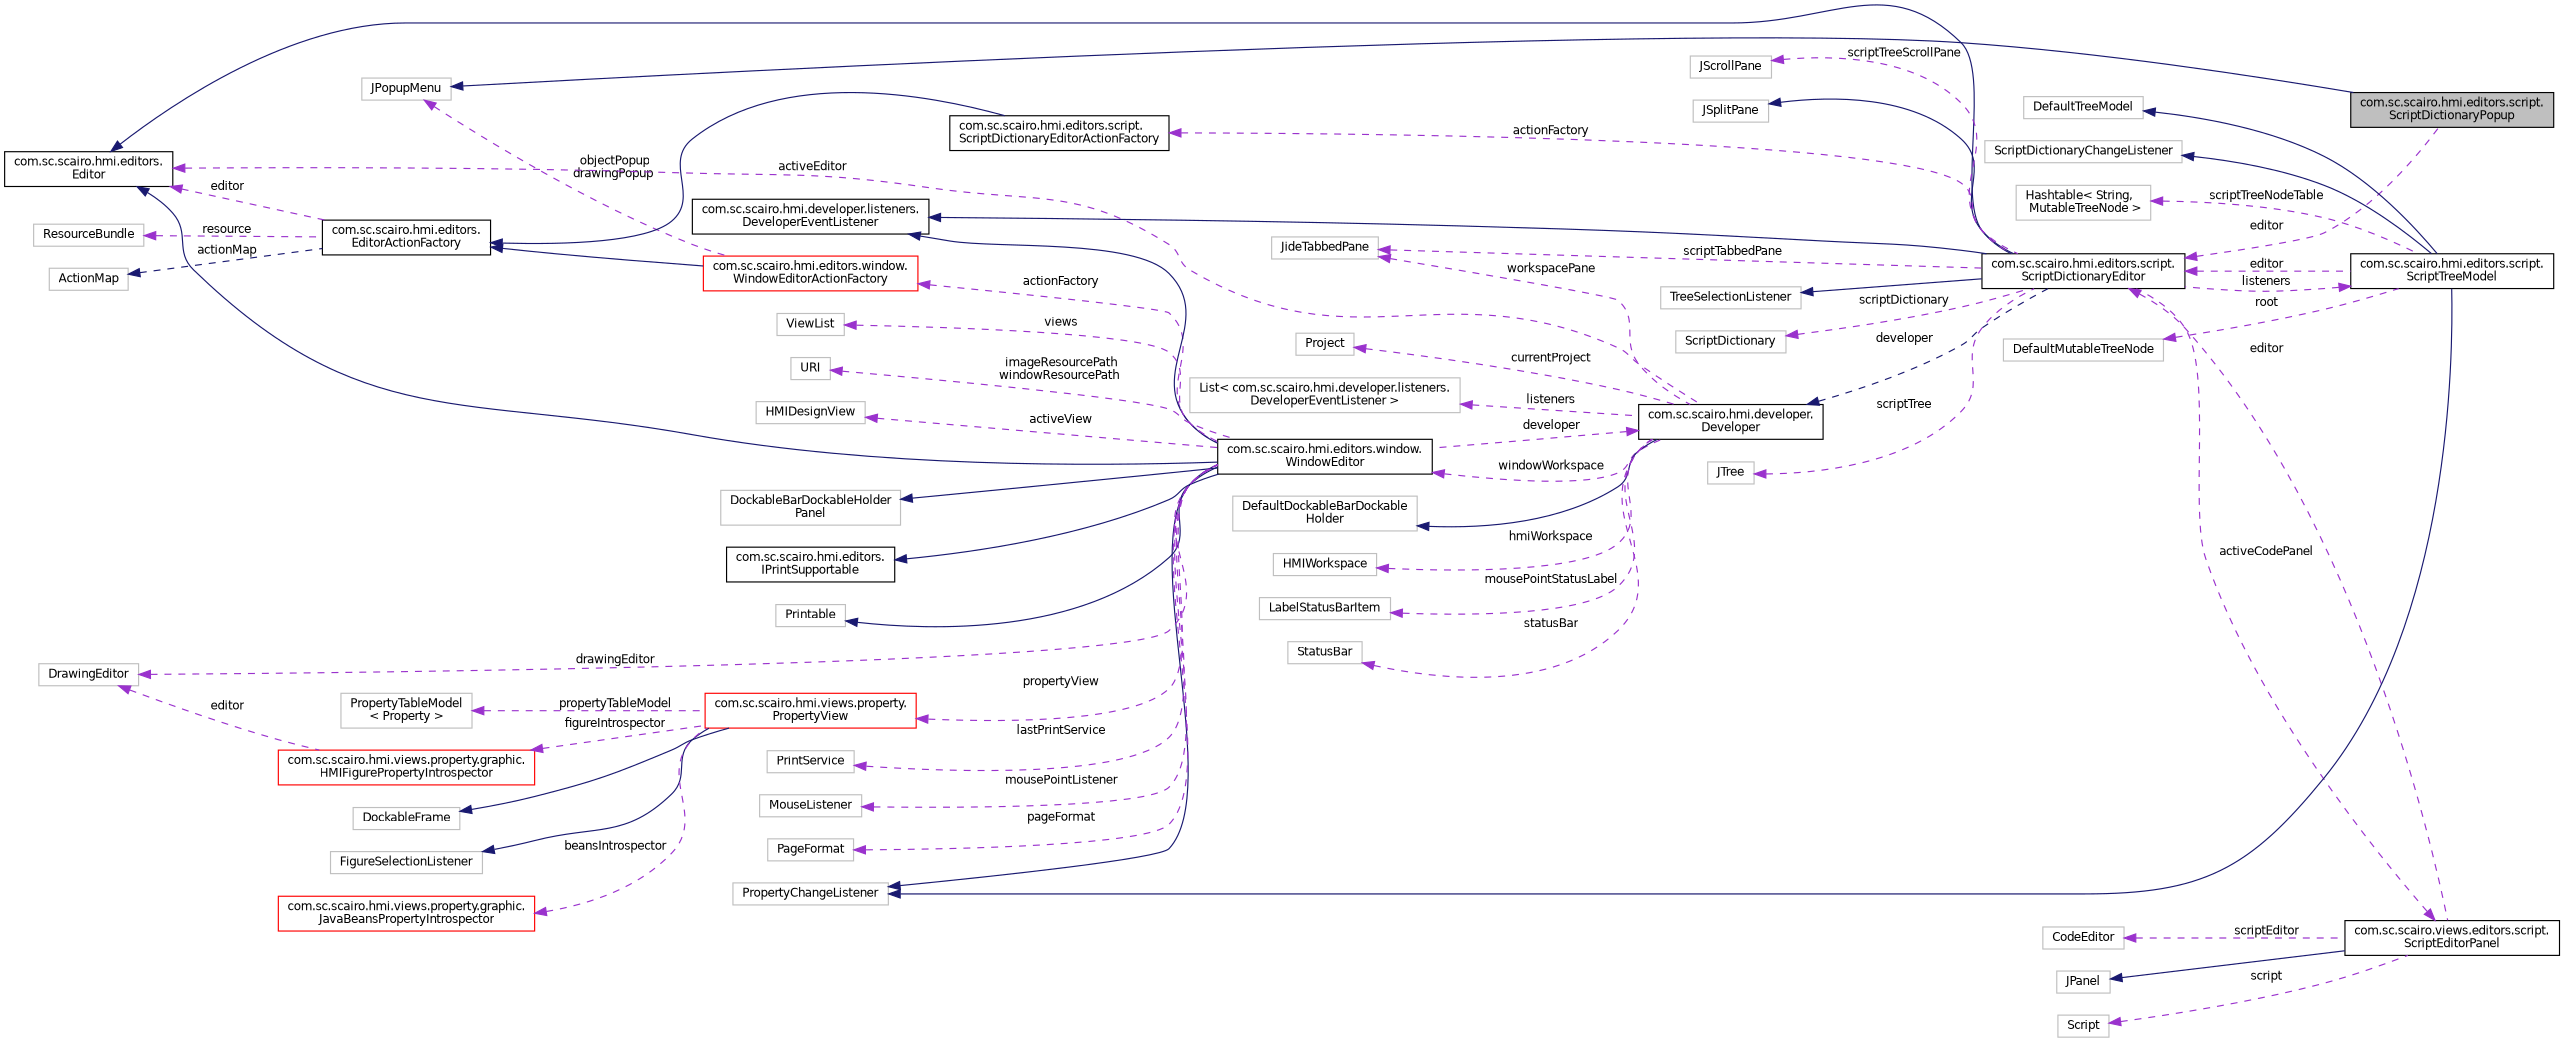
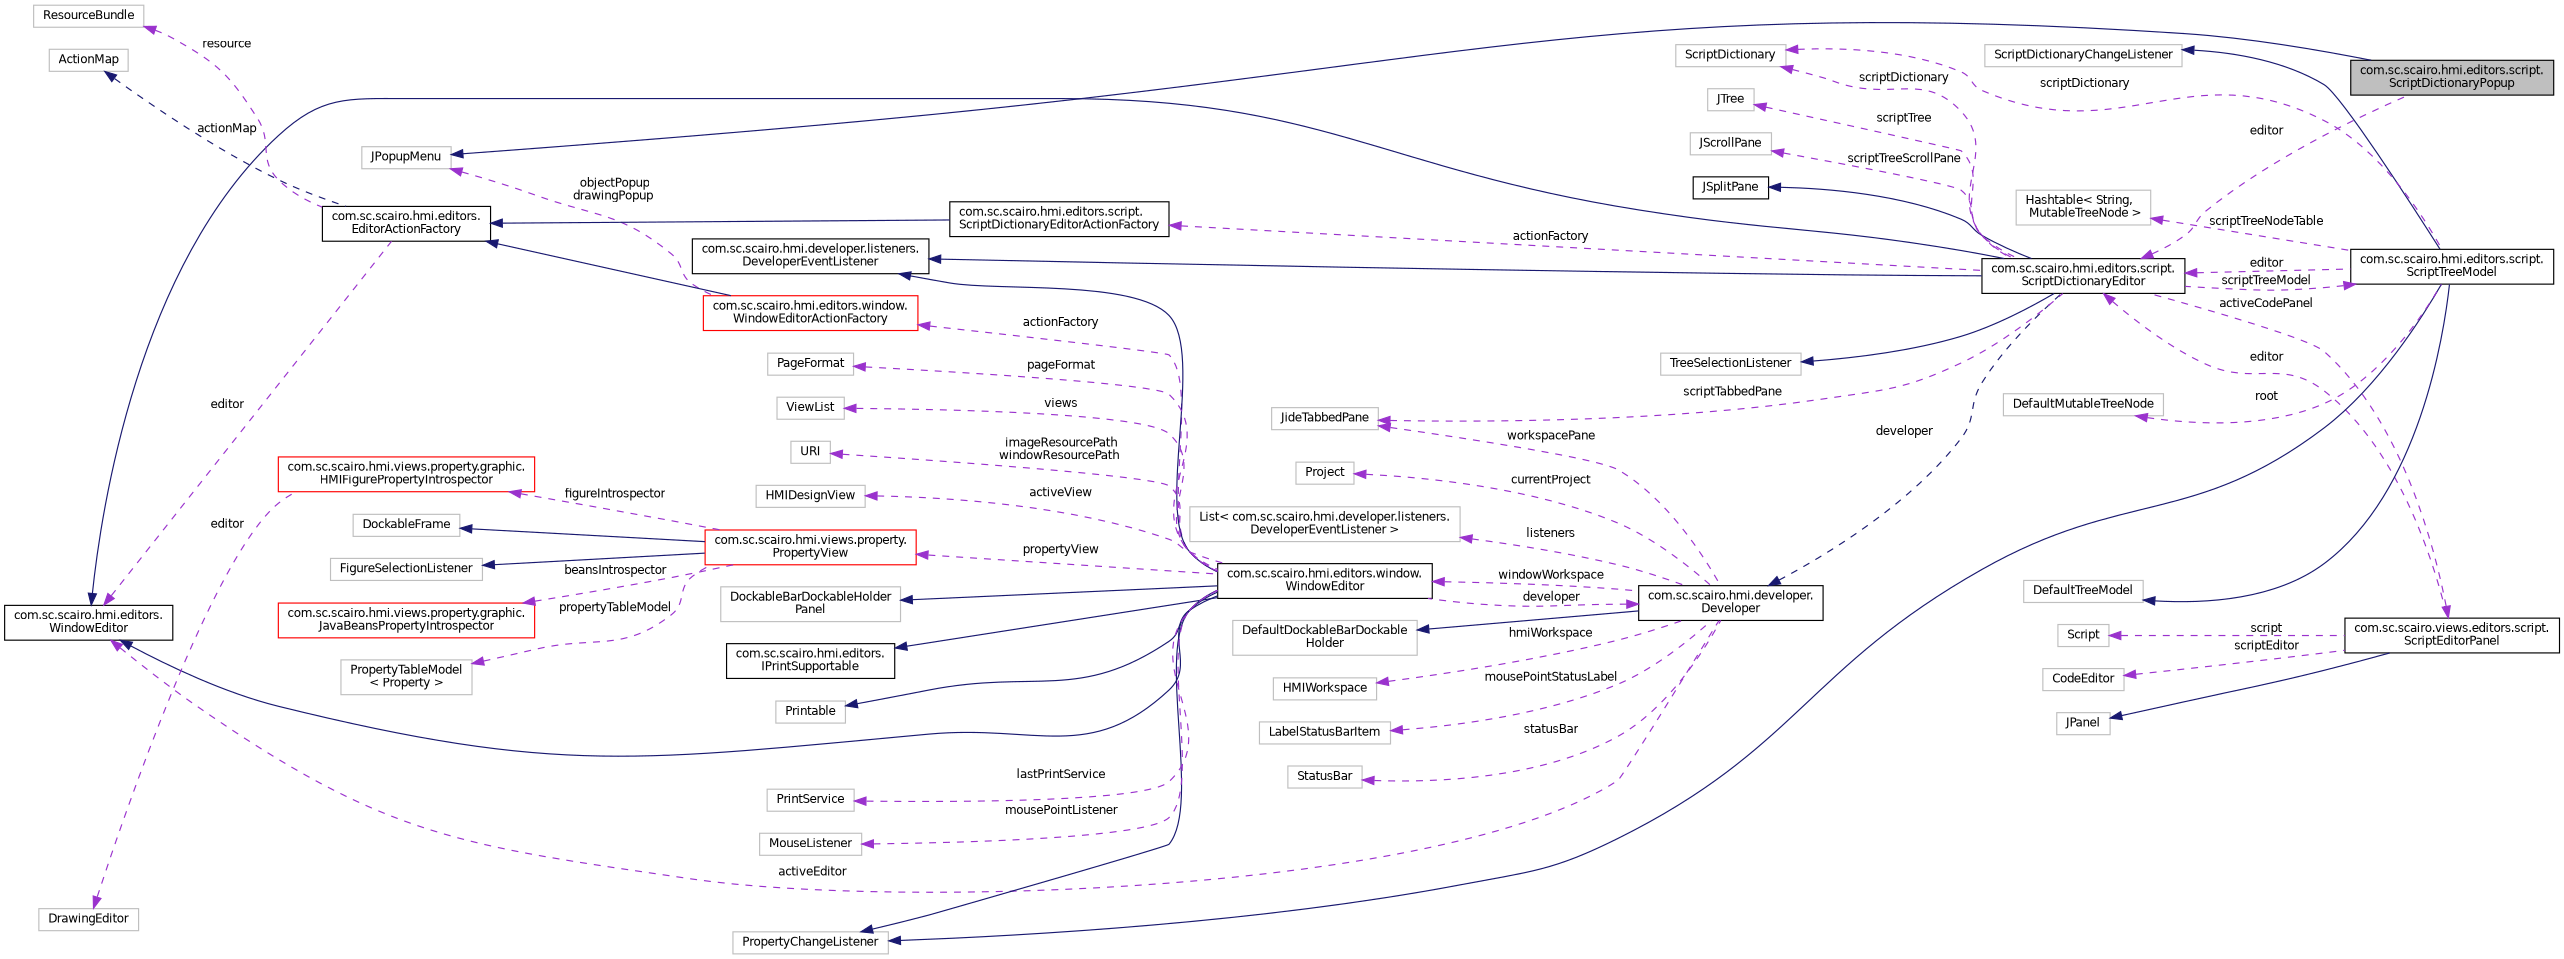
edge "com.sc.scairo.hmi.editors.script. ScriptTreeModel" -> "ScriptDictionary": added, label "scriptDictionary"
node "JSplitPane": color grey75 -> black
node "com.sc.scairo.hmi.editors. Editor": label "com.sc.scairo.hmi.editors. Editor" -> "com.sc.scairo.hmi.editors. WindowEditor"
edge "com.sc.scairo.hmi.editors.script. ScriptDictionaryEditor" -> "com.sc.scairo.hmi.editors.script. ScriptTreeModel": label " listeners" -> " scriptTreeModel"
edge "com.sc.scairo.hmi.editors.window. WindowEditor" -> "DrawingEditor": removed, label "drawingEditor"
